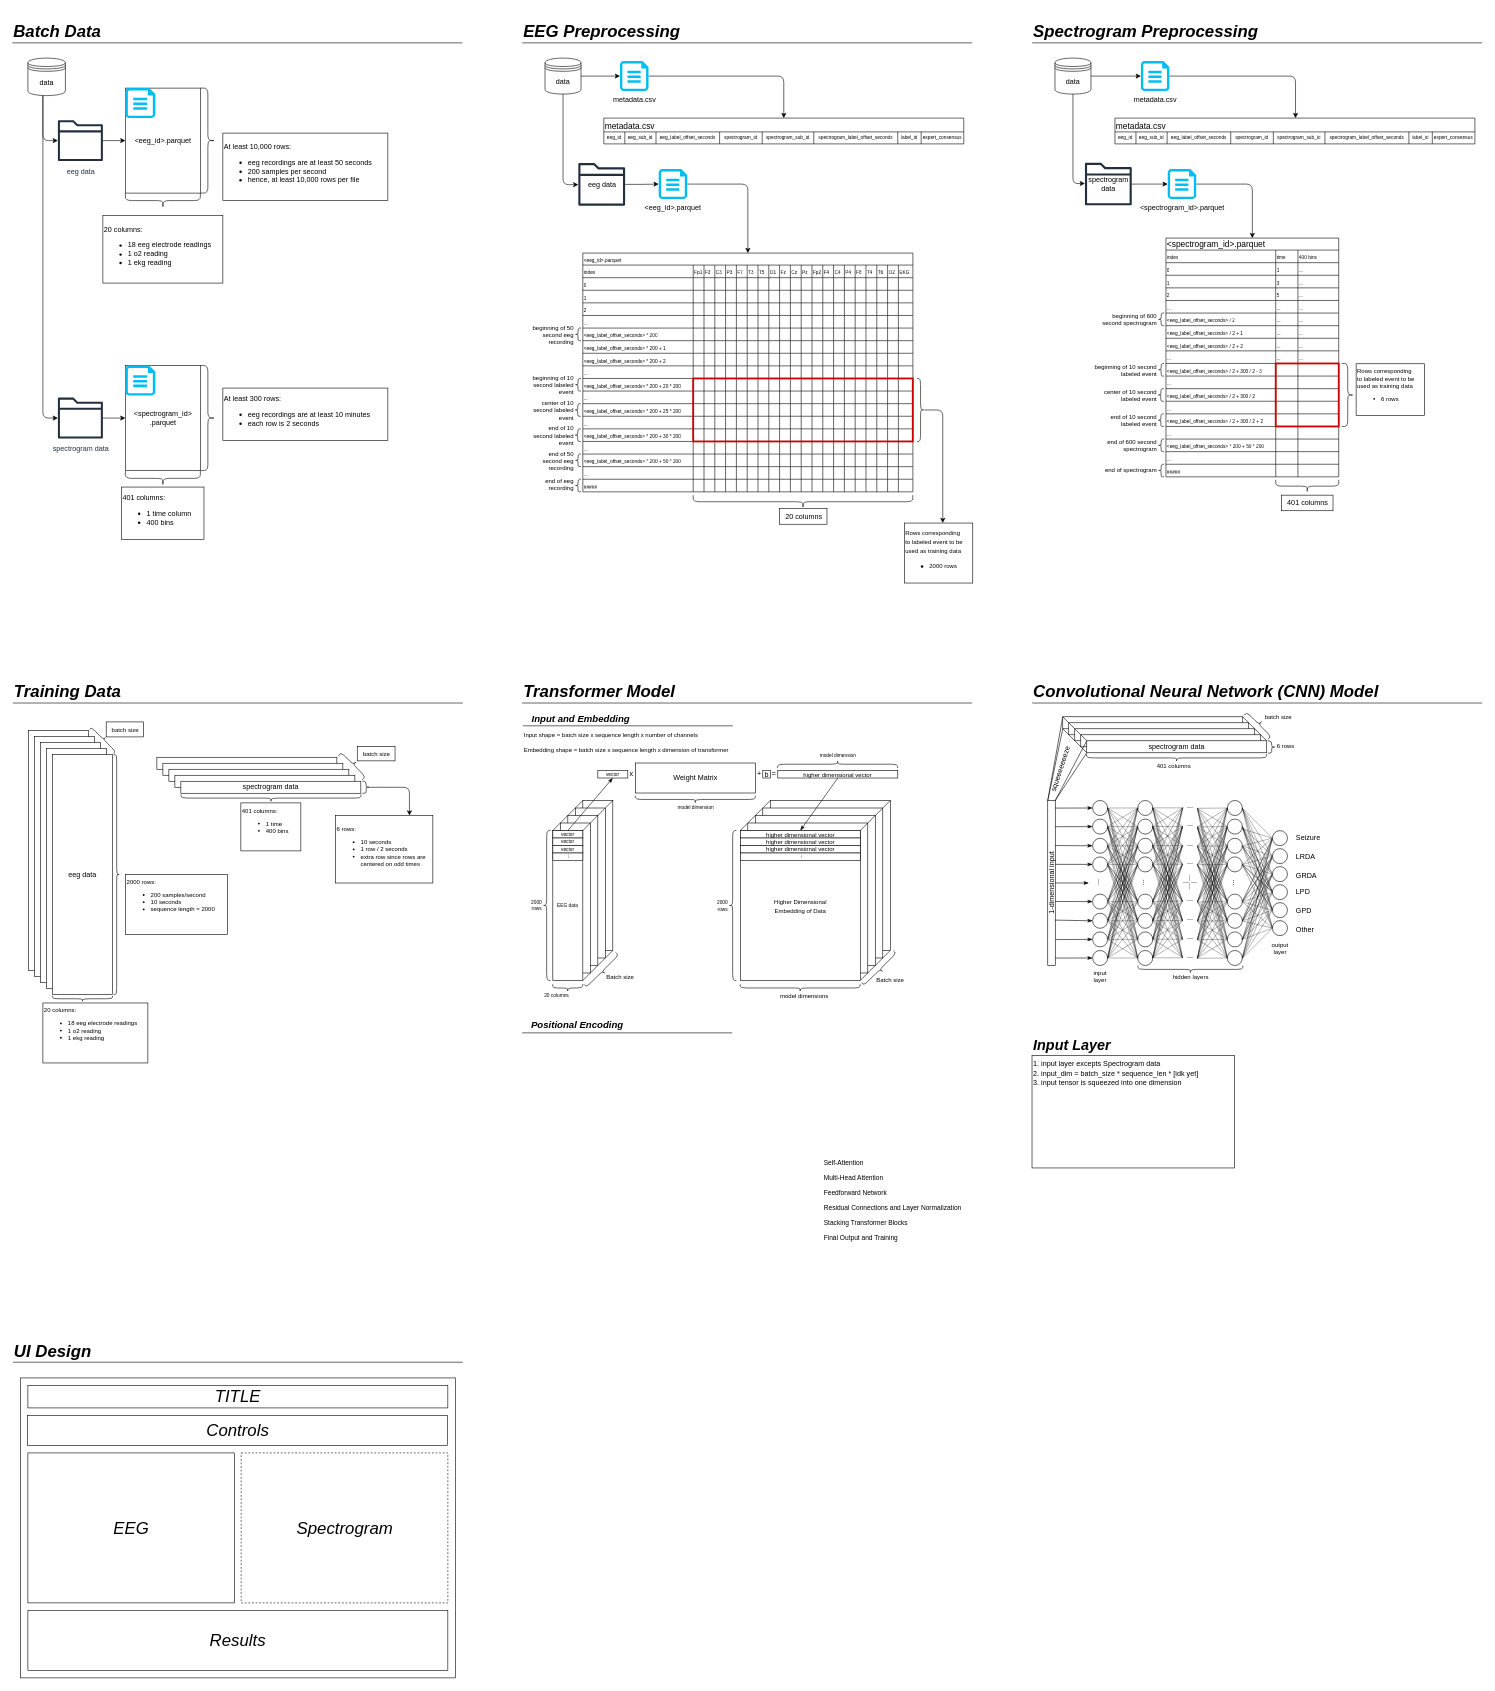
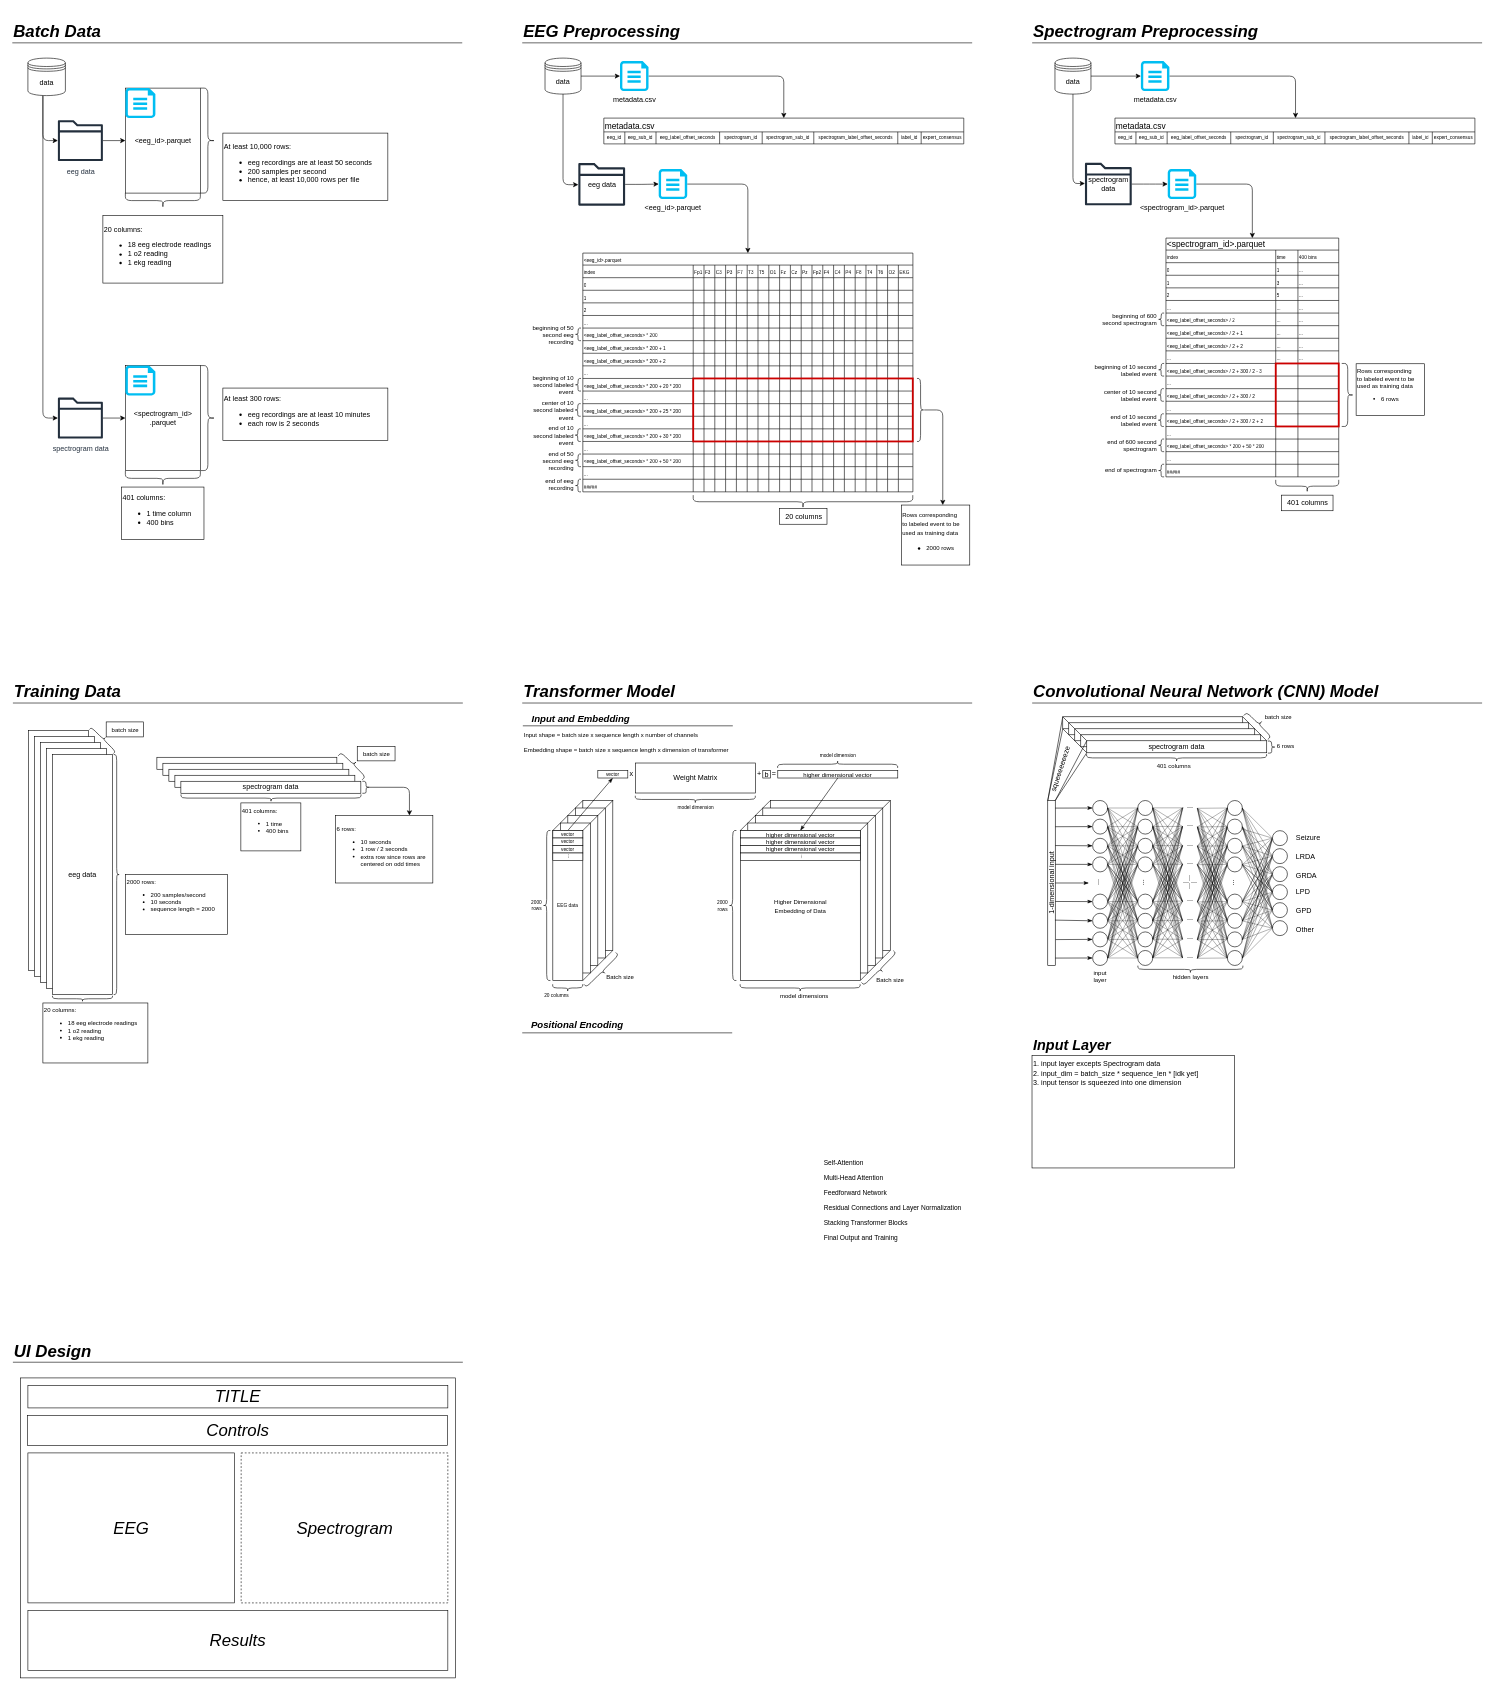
node "Rows corresponding to labeled event to be used as training data 2000 rows": moved (939, 553) -> (936, 535)
node "output layer": removed
